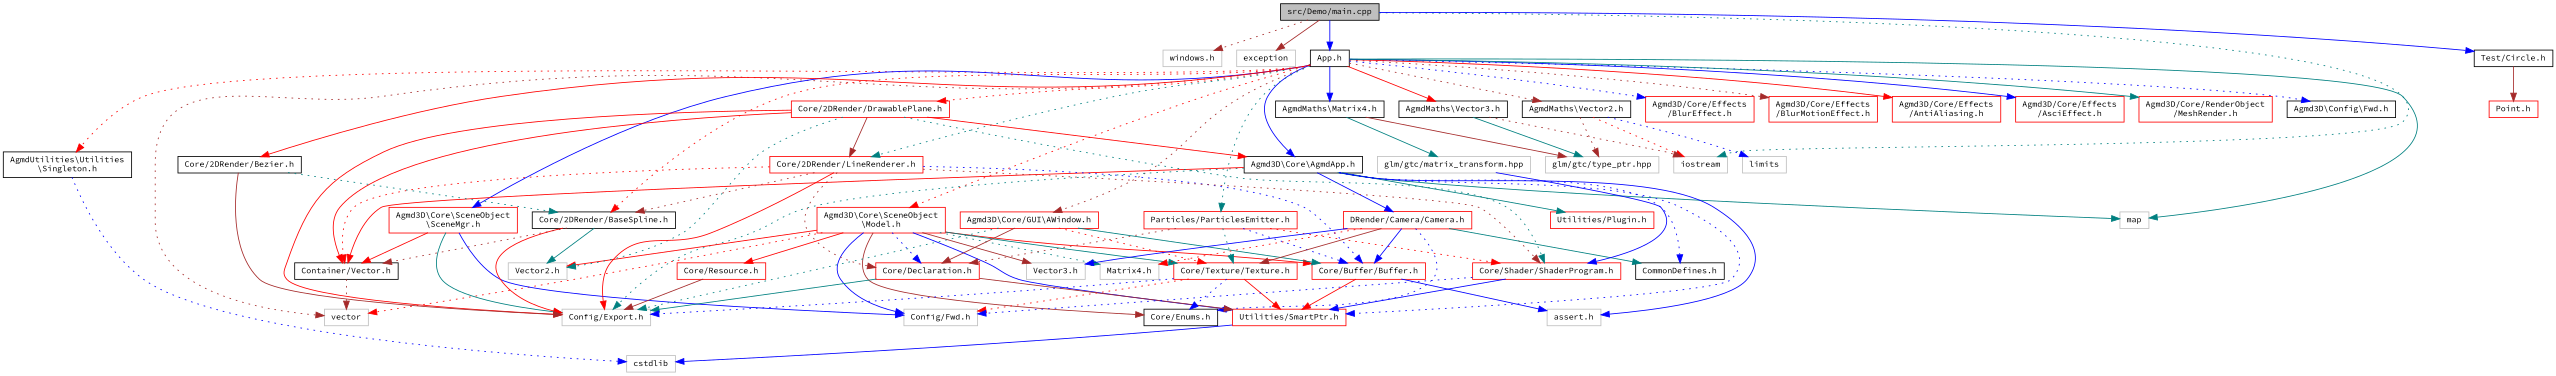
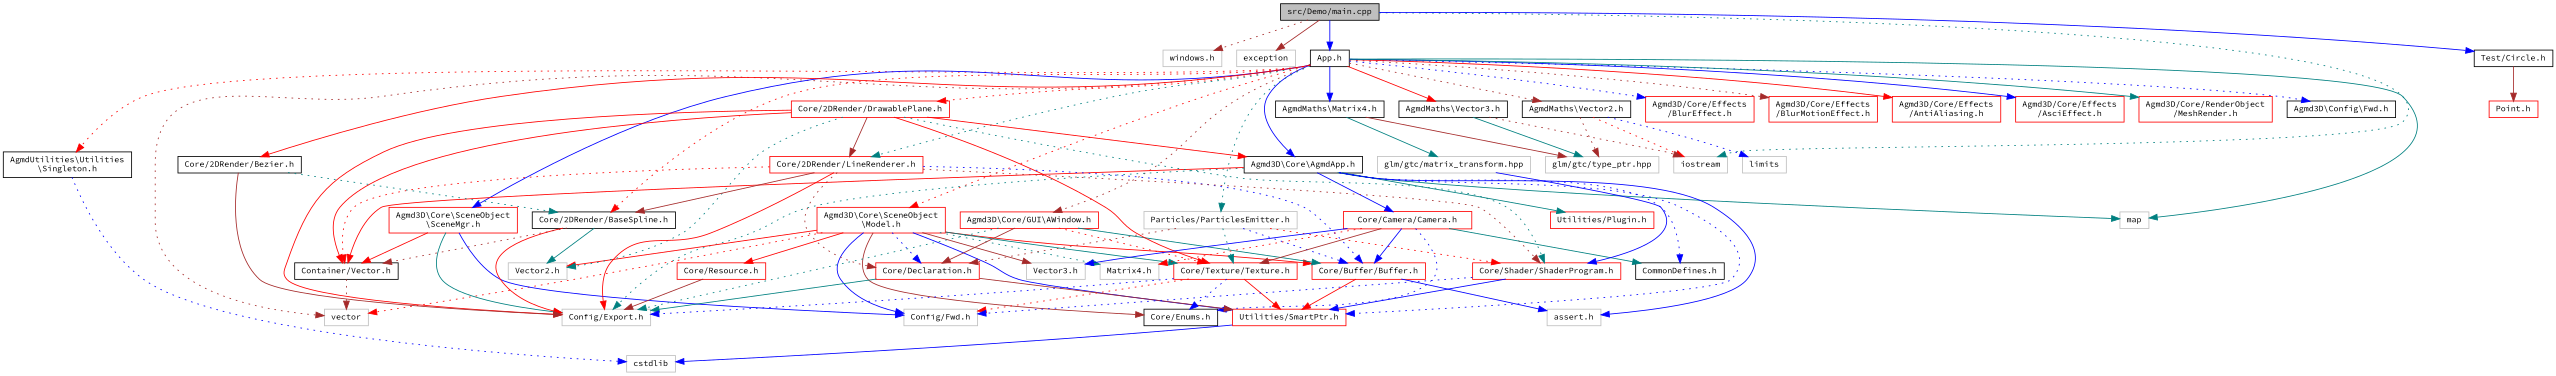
edge "Core/2DRender/DrawablePlane.h" -> "Core/Texture/Texture.h": added
edge "Core/2DRender/LineRenderer.h" -> "Core/2DRender/BaseSpline.h": style dotted -> solid
node "Particles/ParticlesEmitter.h": color red -> grey75
node "DRender/Camera/Camera.h": label "DRender/Camera/Camera.h" -> "Core/Camera/Camera.h"
